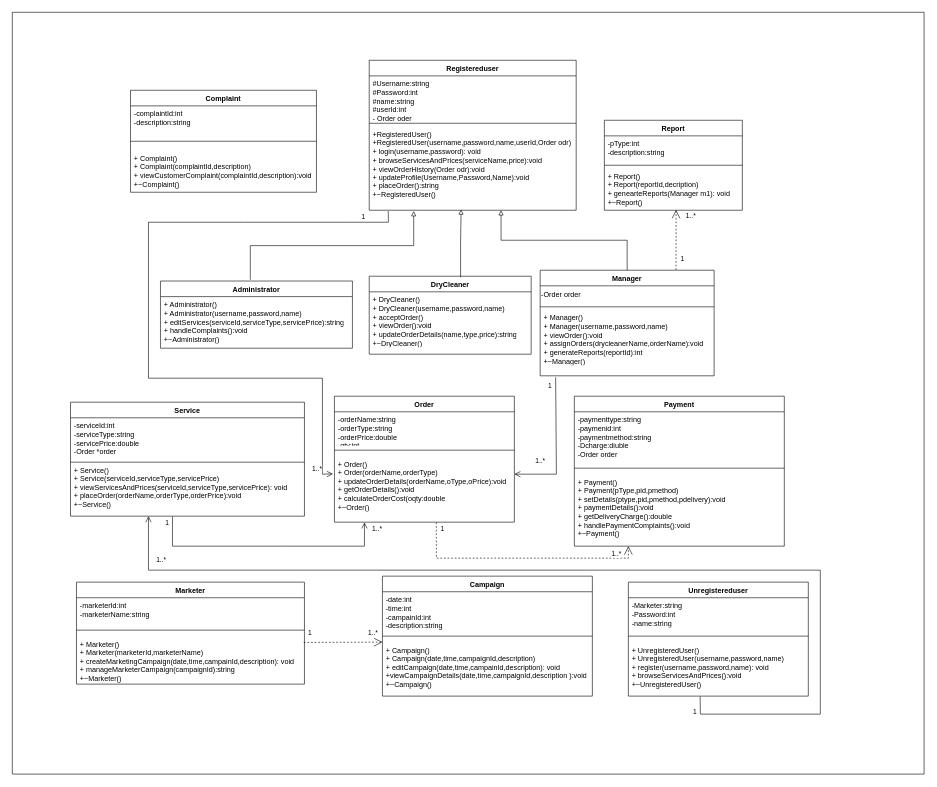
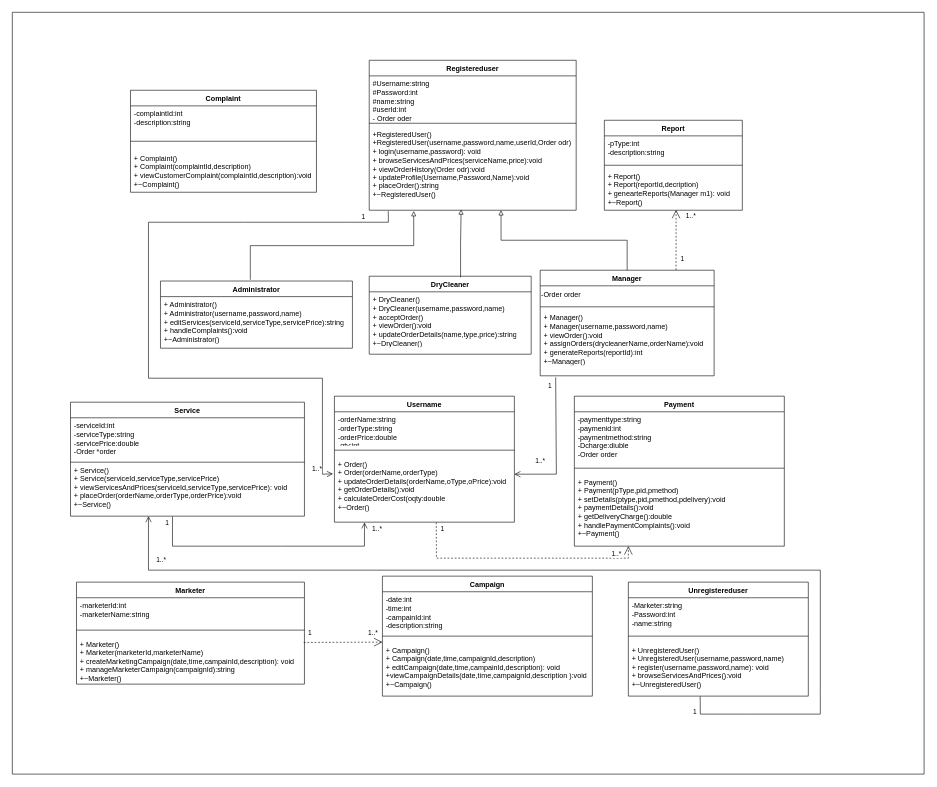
node "Order": label "Order" -> "Username"
